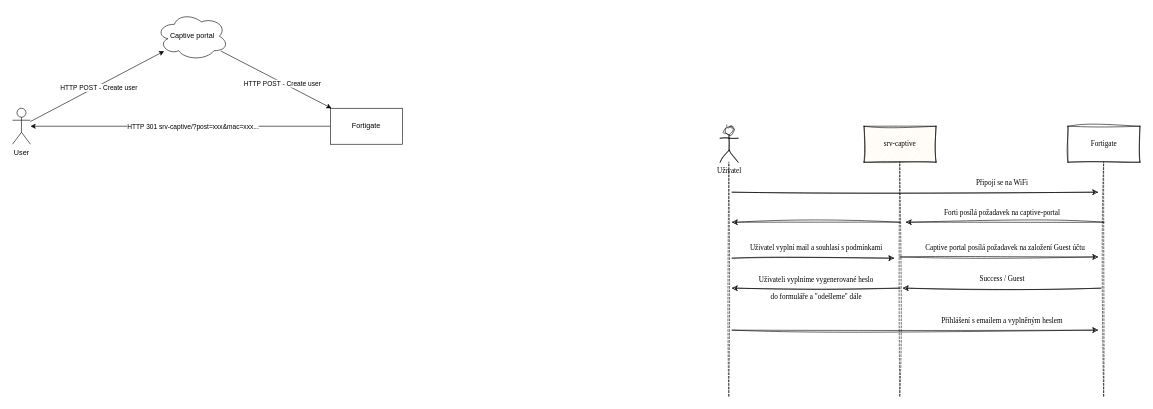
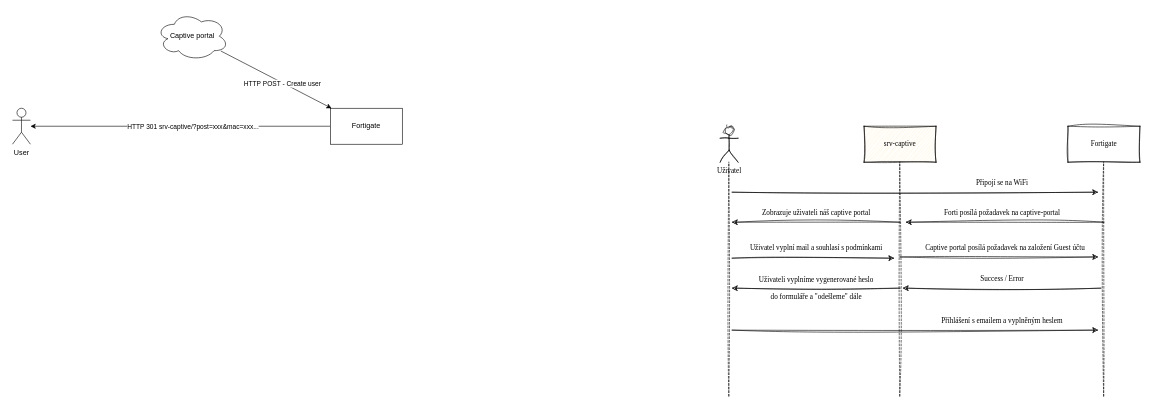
edge "User" -> "Captive portal": removed, label "HTTP POST - Create user"
node "Zobrazuje uživateli náš captive portal": added
node "Success / Guest": label "Success / Guest" -> "Success / Error"
